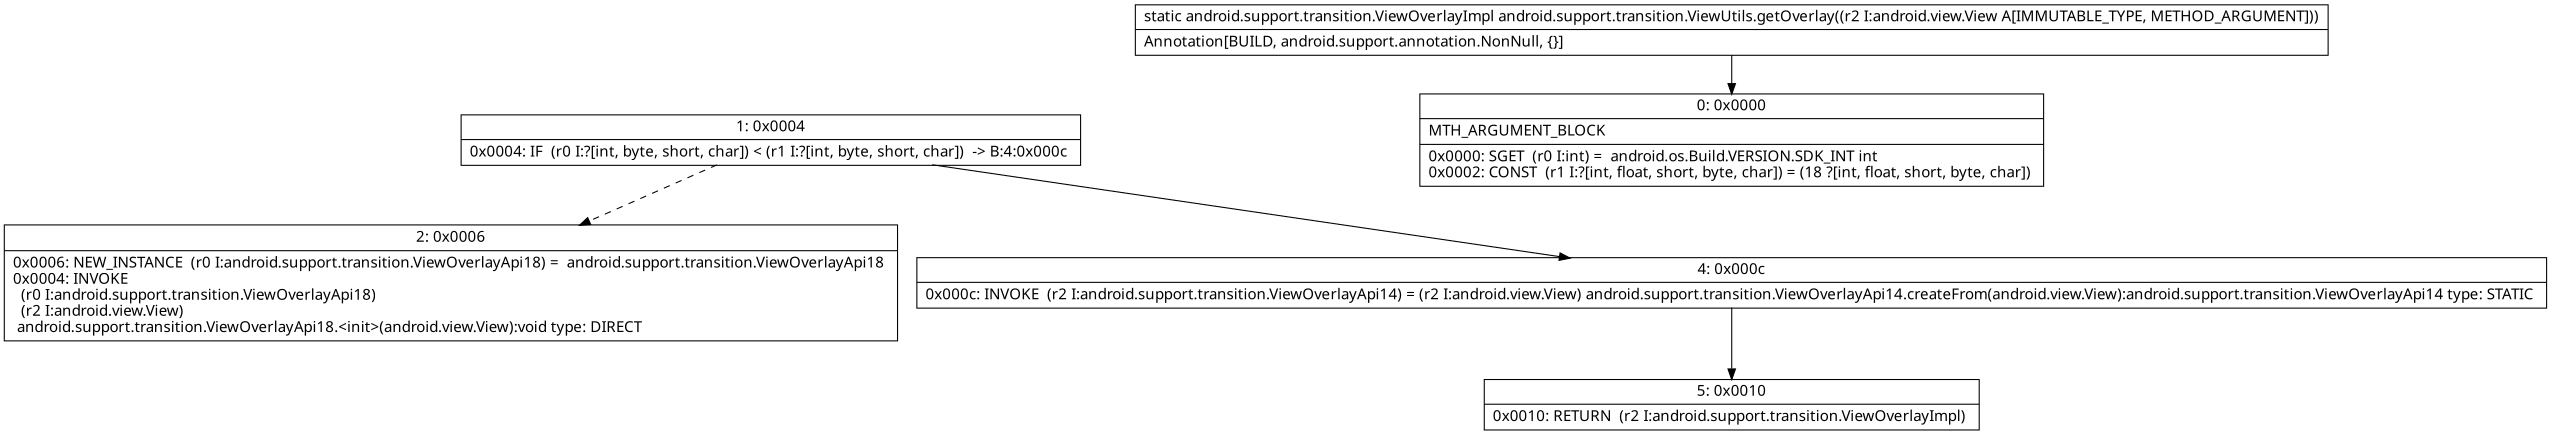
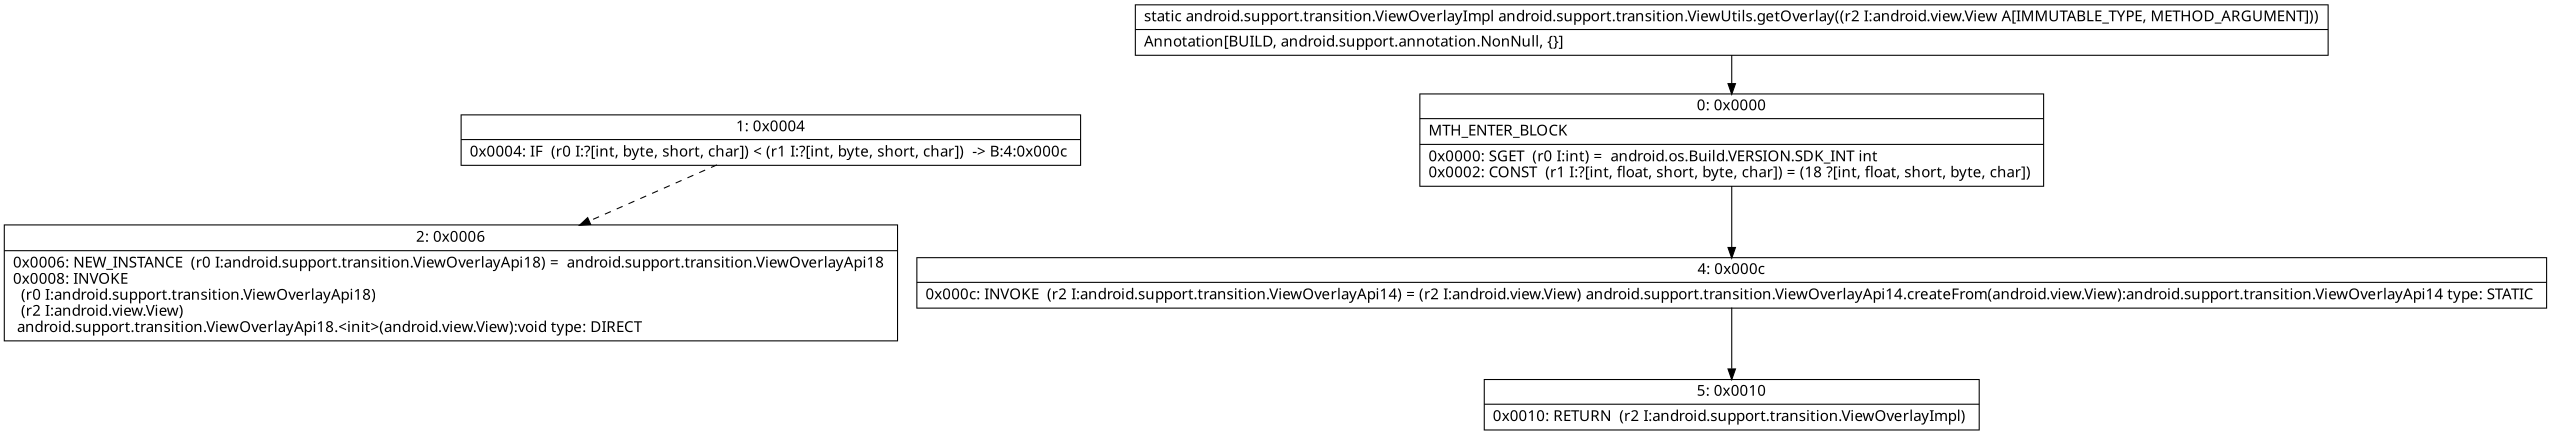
node "0: 0x0000": text "MTH_ARGUMENT_BLOCK" -> "MTH_ENTER_BLOCK"
edge "1: 0x0004" -> "4: 0x000c": now "0: 0x0000" -> "4: 0x000c"
node "2: 0x0006": text "0x0004: INVOKE" -> "0x0008: INVOKE"
